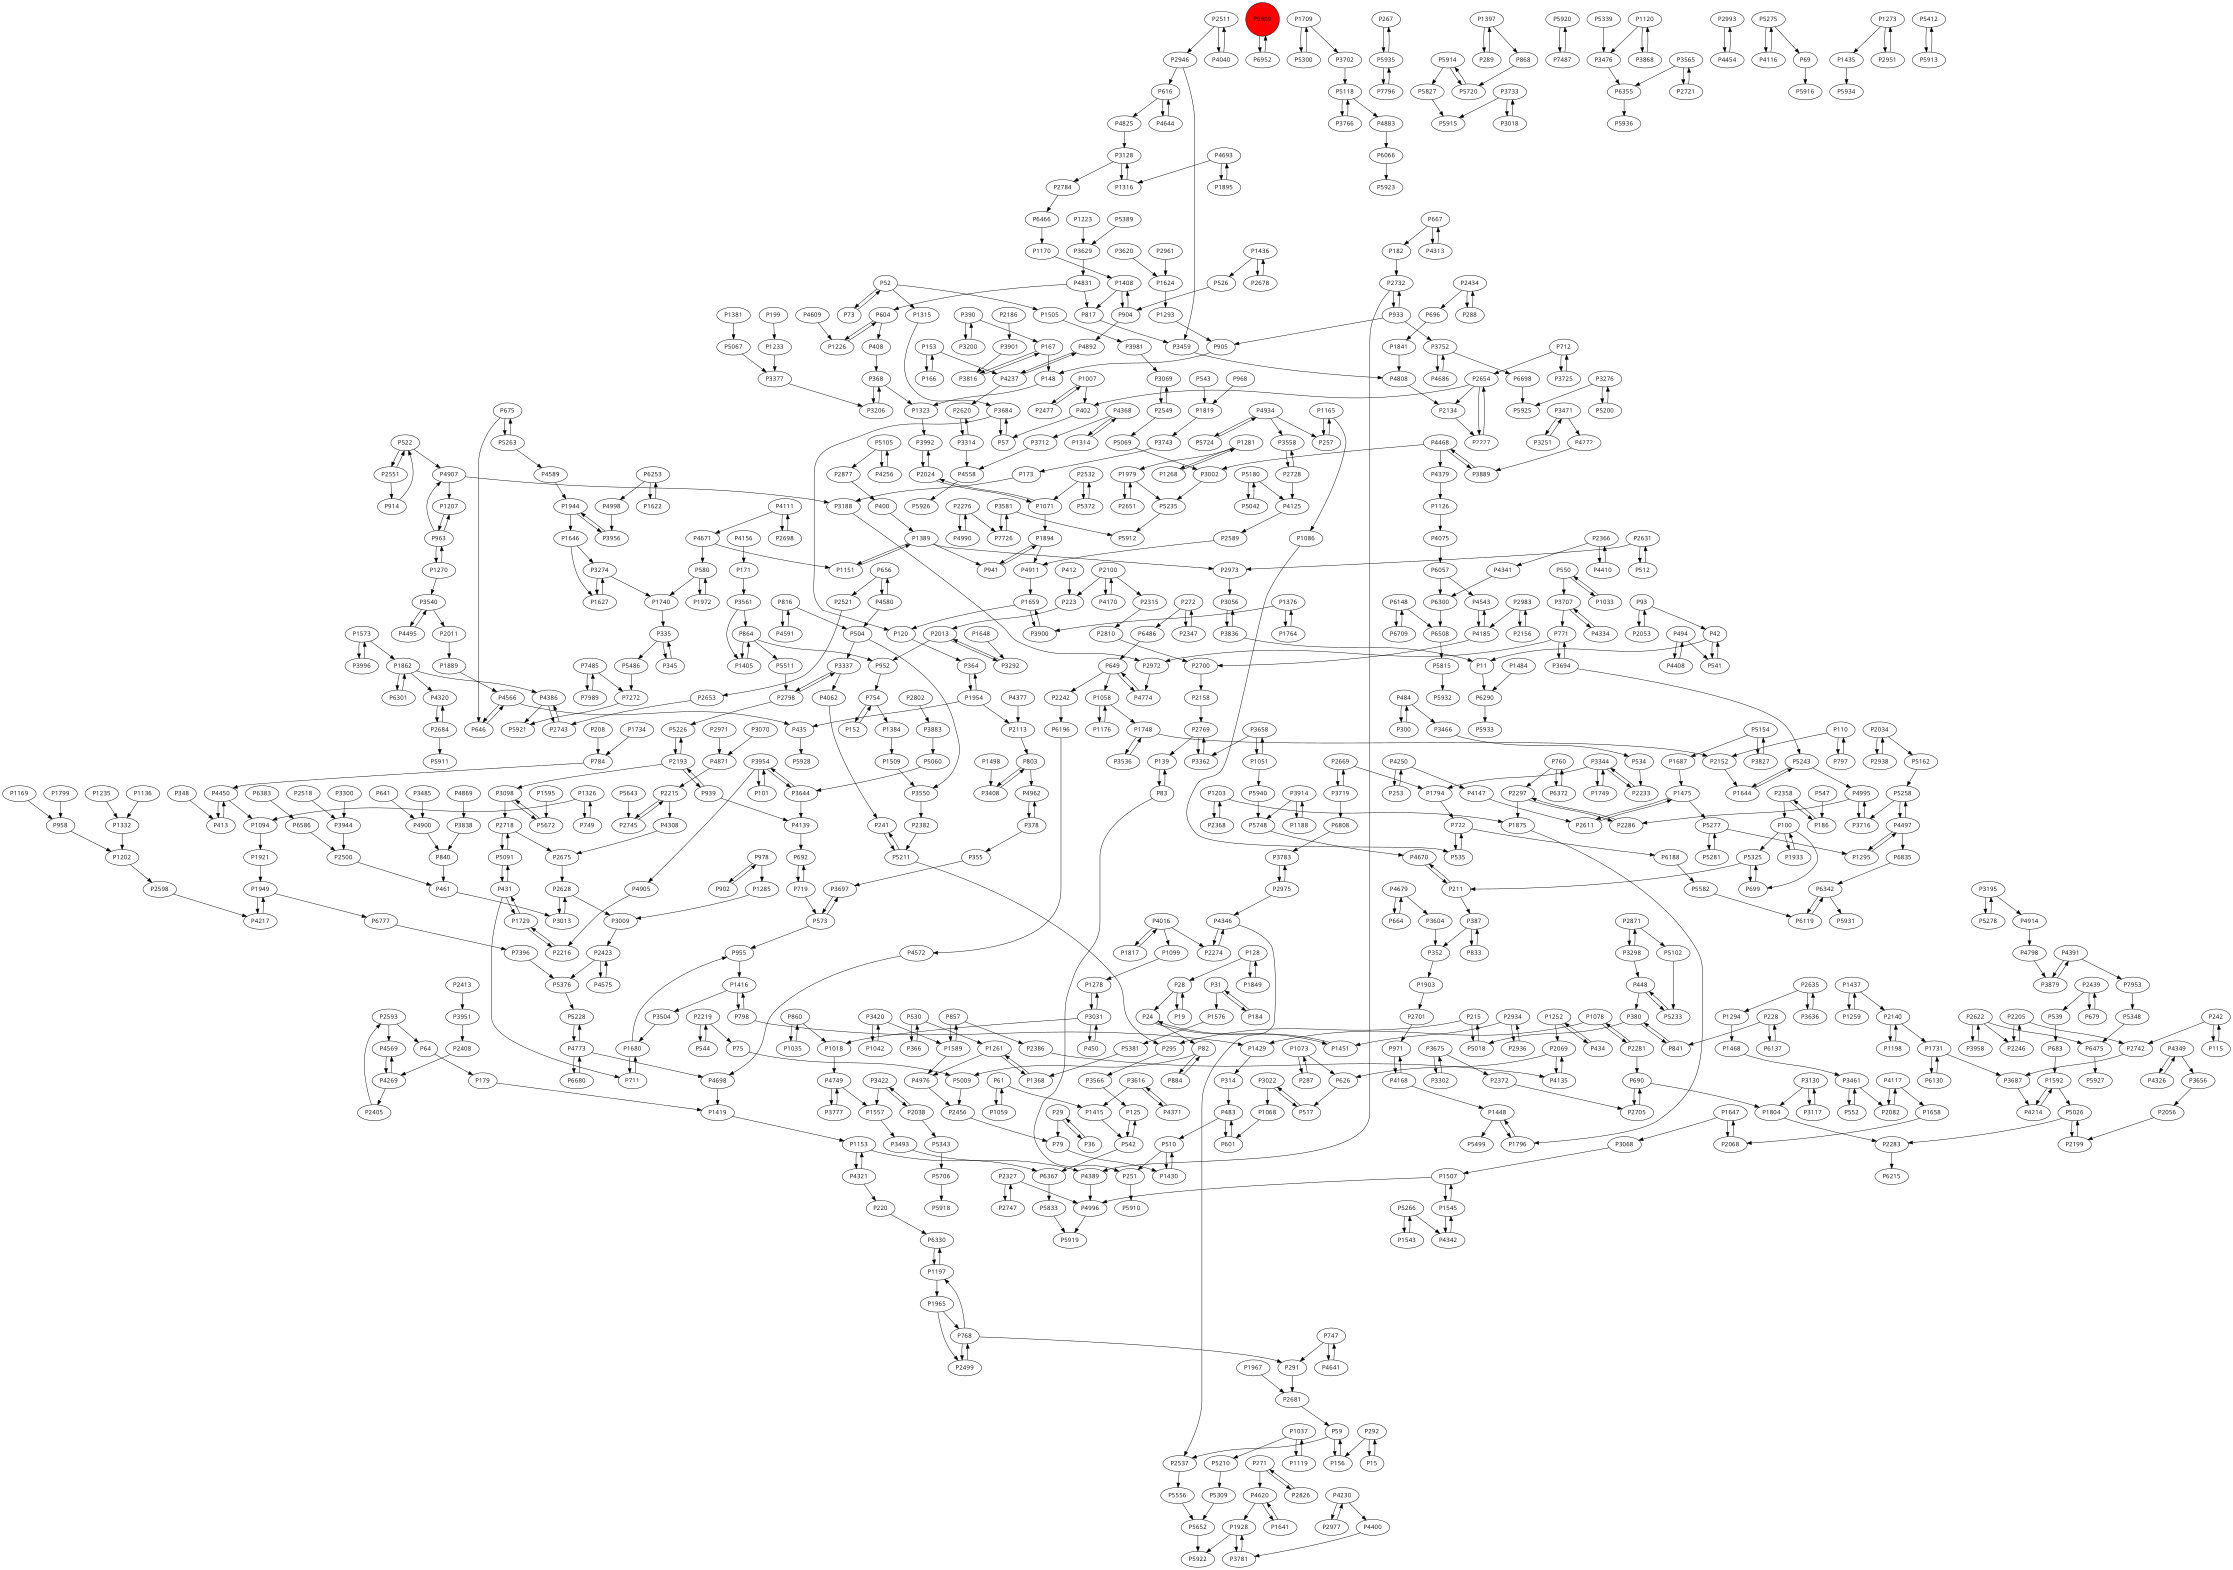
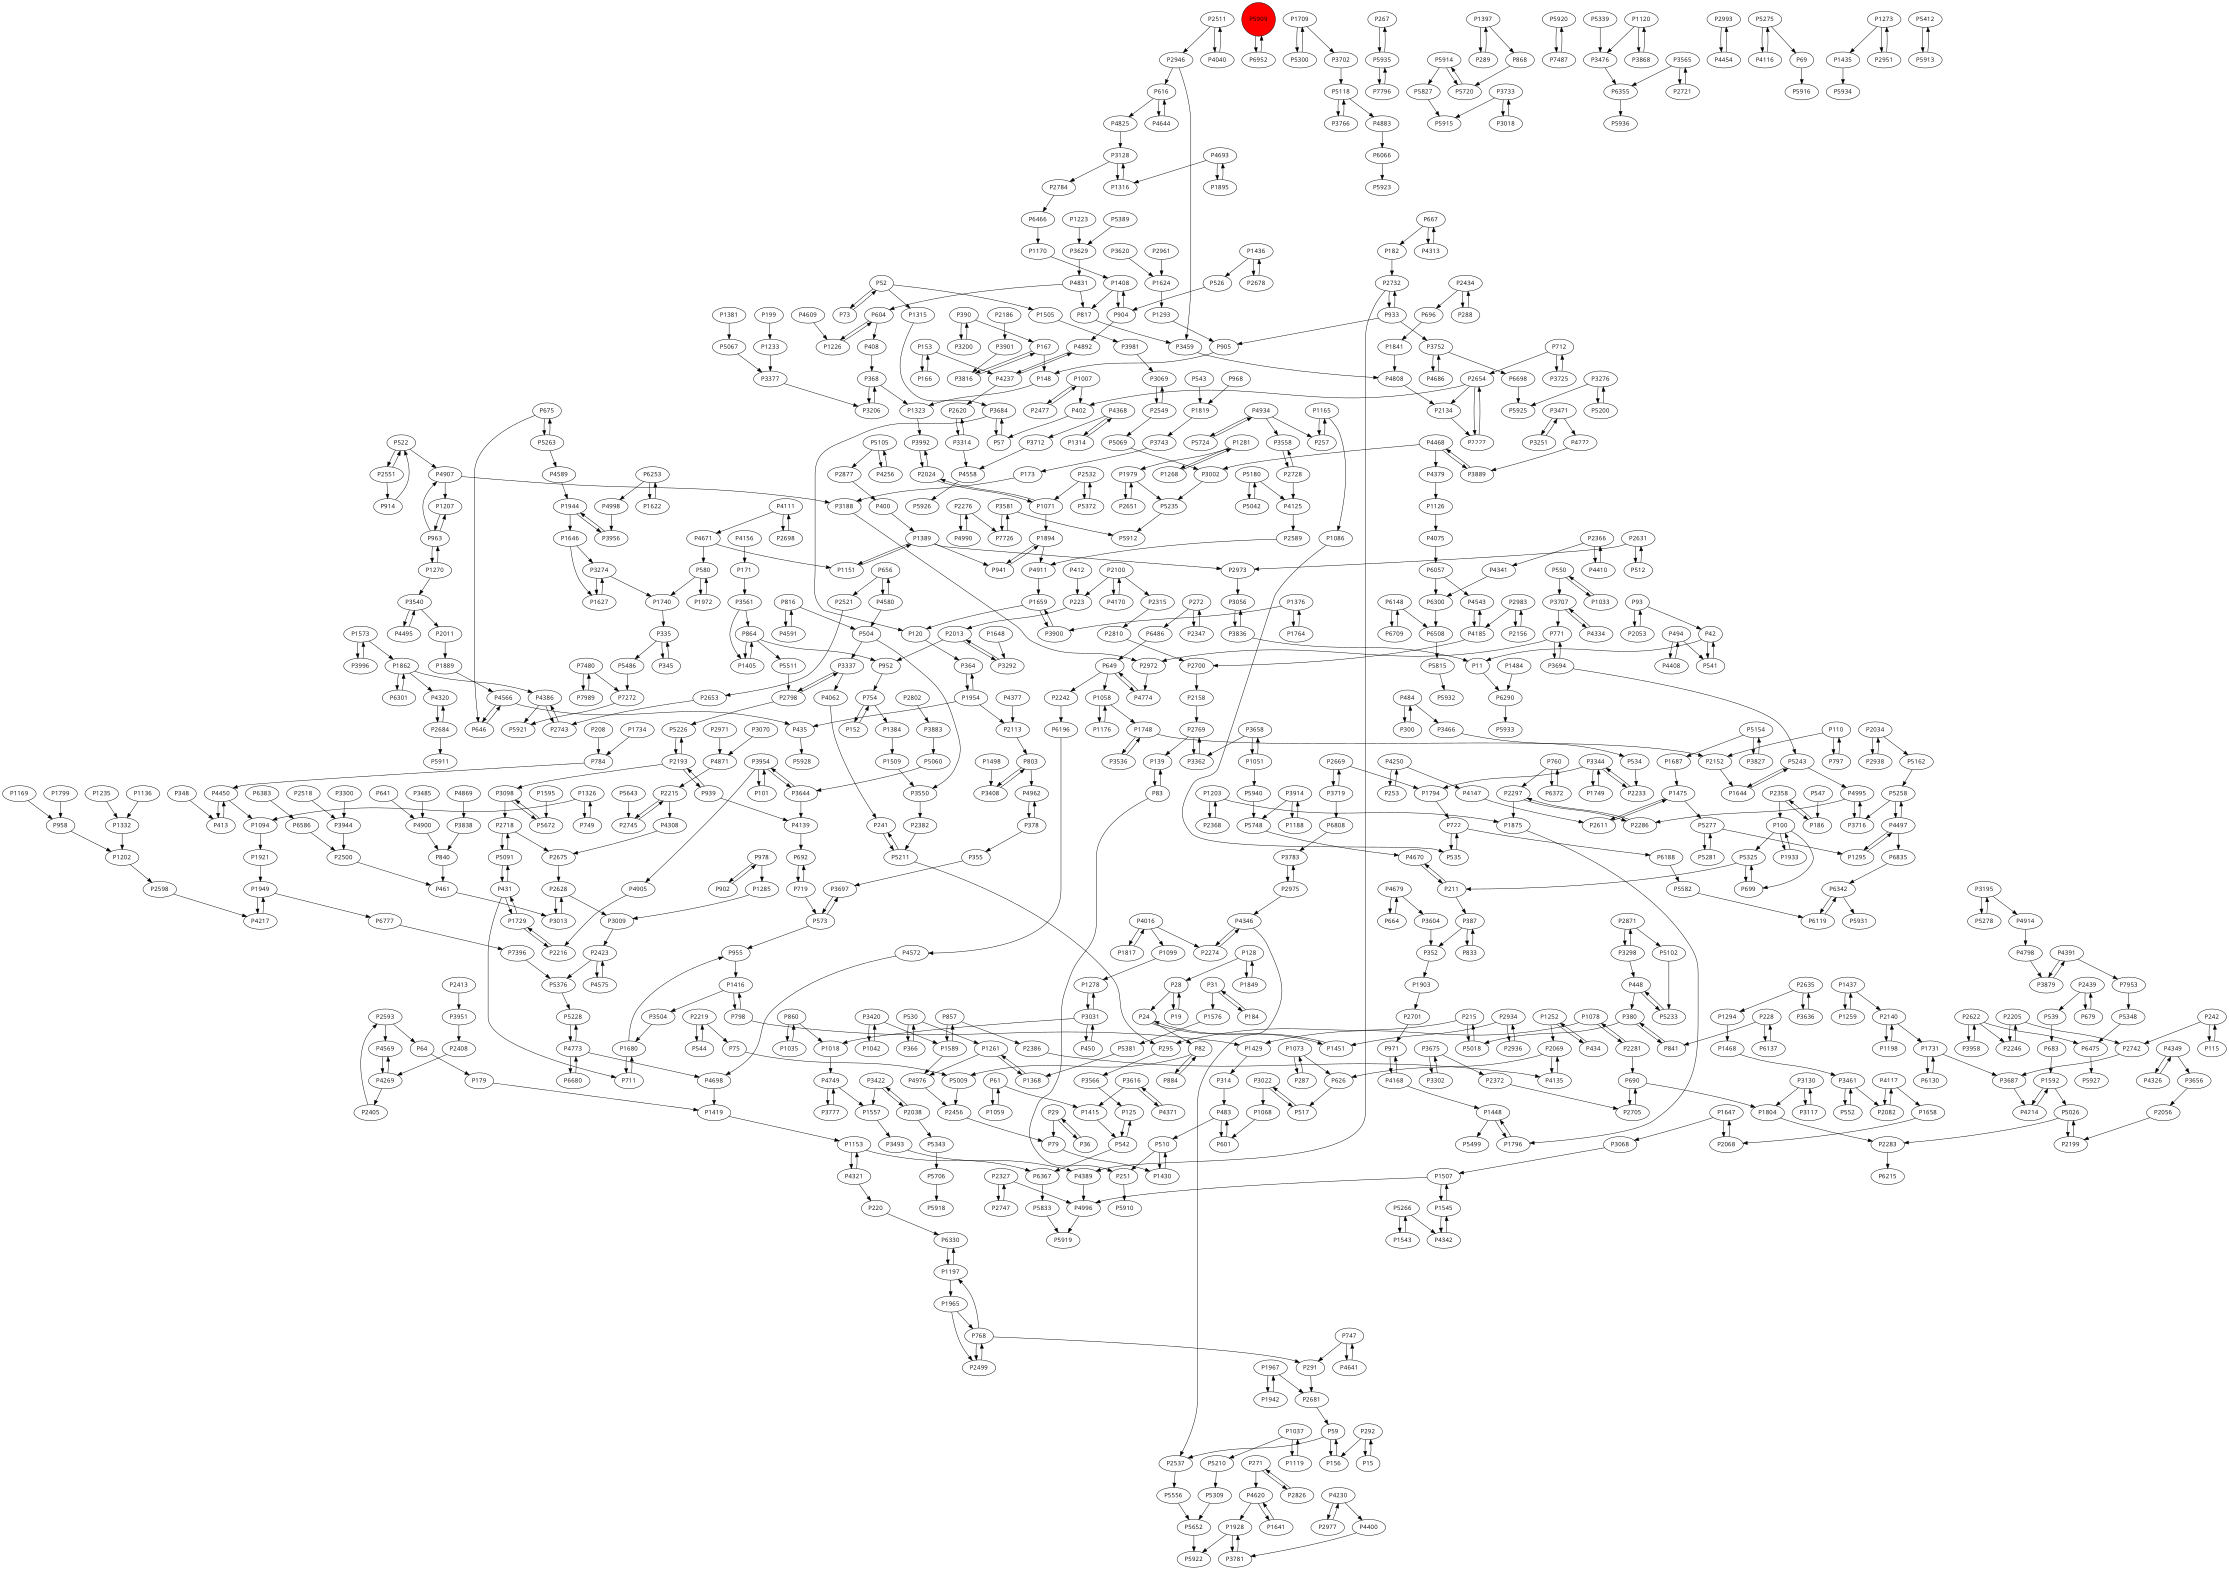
node "P7485": label "P7485" -> "P7480"
node "P1942": added
